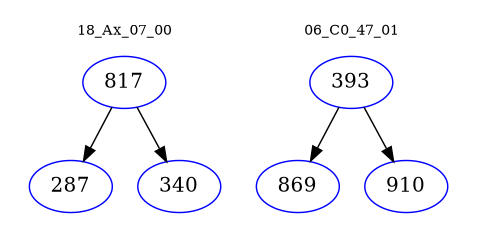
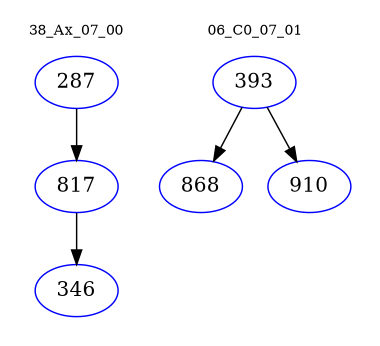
cluster "18_Ax_07_00": label "18_Ax_07_00" -> "38_Ax_07_00"
cluster "06_C0_47_01": label "06_C0_47_01" -> "06_C0_07_01"
edge "817" -> "287": reversed
node "340": label "340" -> "346"
node "869": label "869" -> "868"
